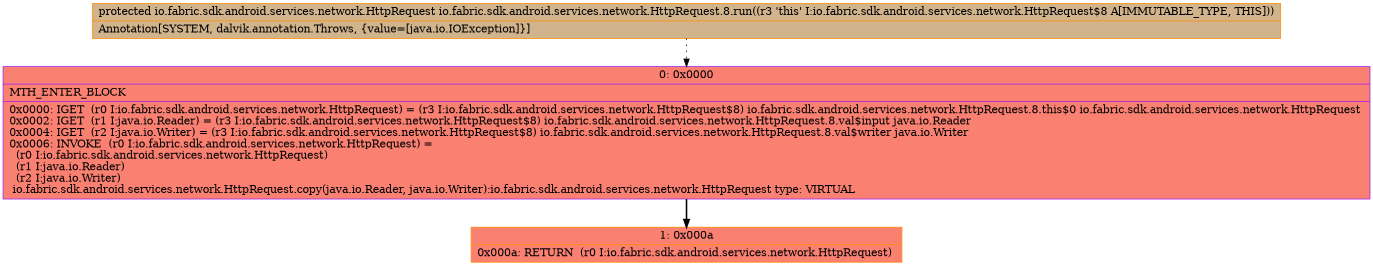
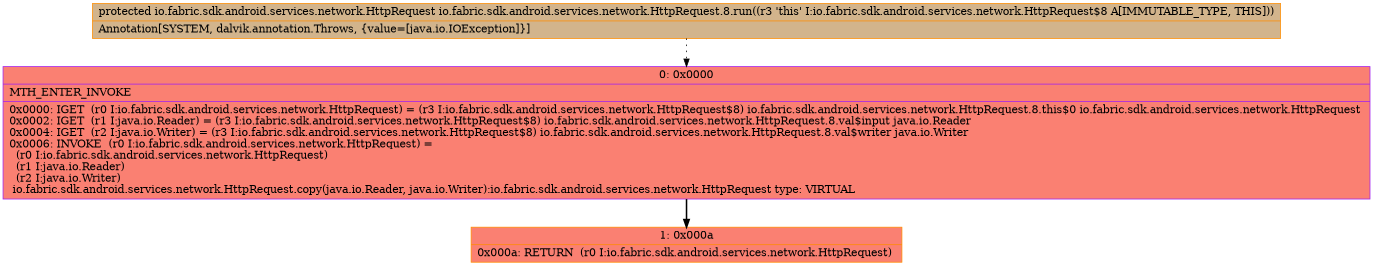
node "0: 0x0000": text "MTH_ENTER_BLOCK" -> "MTH_ENTER_INVOKE"
